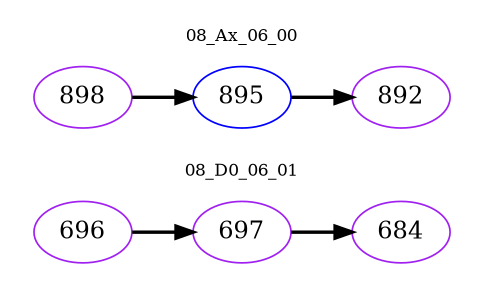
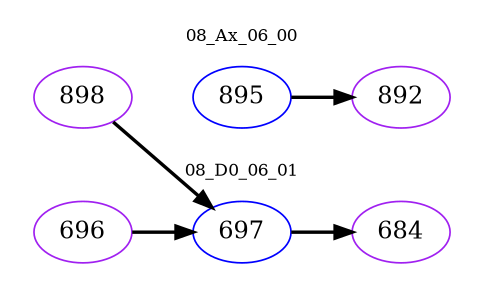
edge "898" -> "895": now "898" -> "697"
node "697": color purple -> blue
